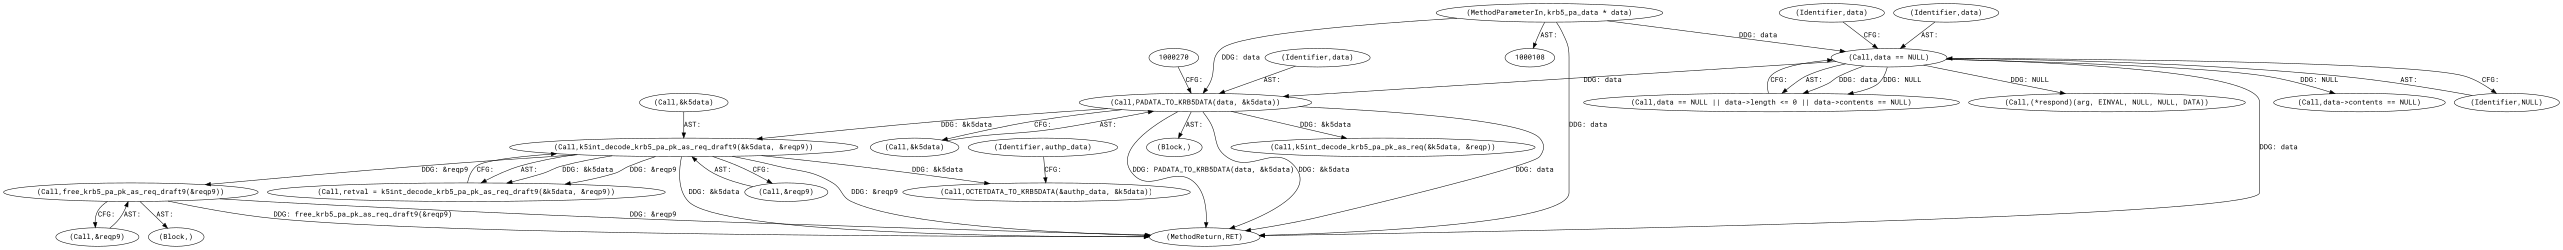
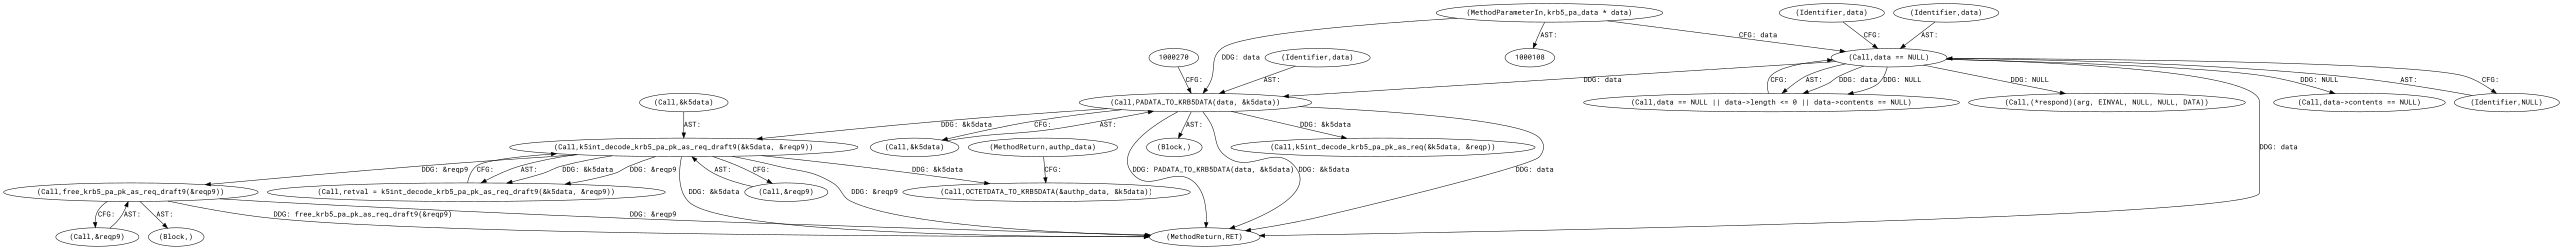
edge "(MethodParameterIn,krb5_pa_data * data)" -> "(Call,data == NULL)": label "DDG: data" -> "CFG: data"
node "(Identifier,authp_data)": label "(Identifier,authp_data)" -> "(MethodReturn,authp_data)"
edge "(MethodParameterIn,krb5_pa_data * data)" -> "(MethodReturn,RET)": removed, label "DDG: data"
